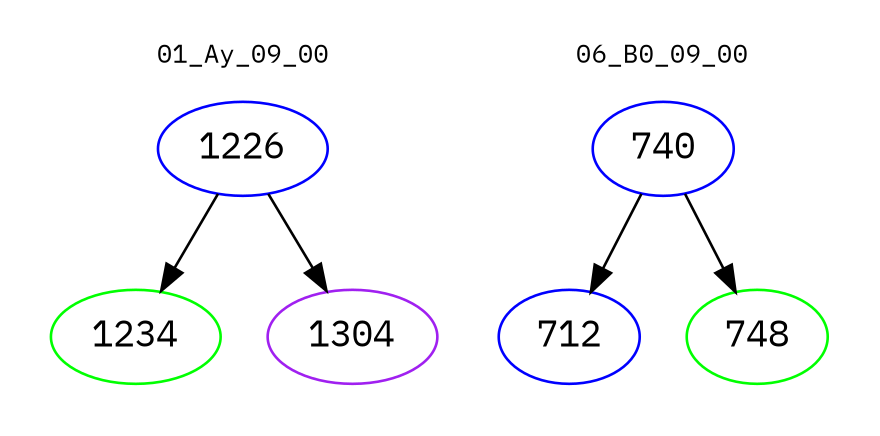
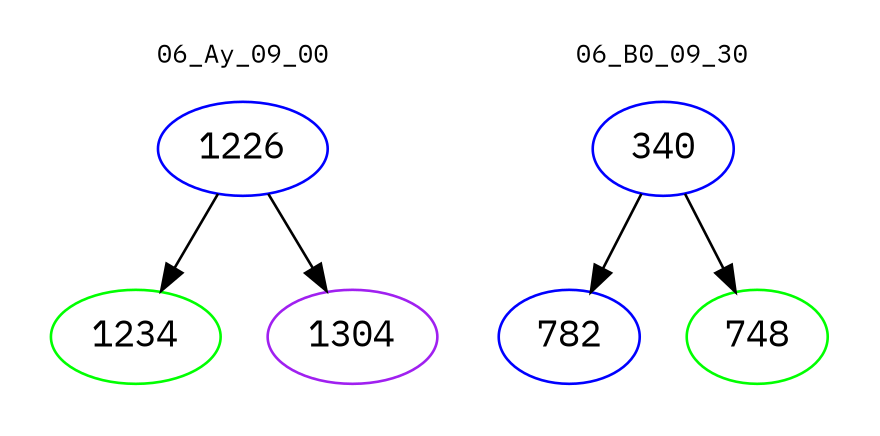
cluster "01_Ay_09_00": label "01_Ay_09_00" -> "06_Ay_09_00"
cluster "06_B0_09_00": label "06_B0_09_00" -> "06_B0_09_30"
node "740": label "740" -> "340"
node "712": label "712" -> "782"
